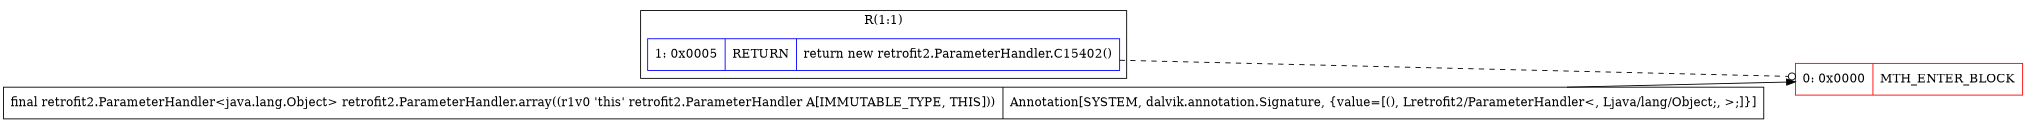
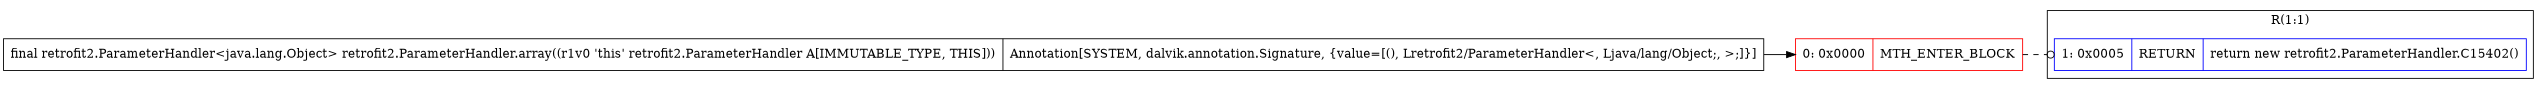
edge "1: 0x0005" -> "0: 0x0000": reversed
